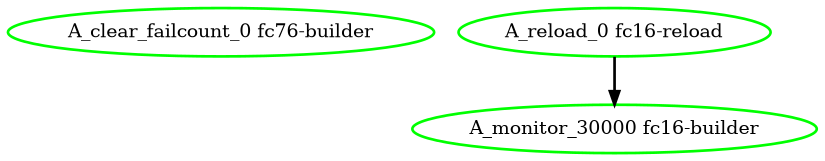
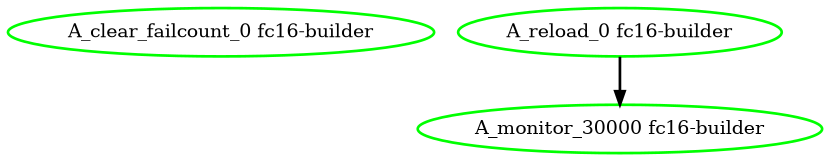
node "A_clear_failcount_0 fc76-builder": label "A_clear_failcount_0 fc76-builder" -> "A_clear_failcount_0 fc16-builder"
node "A_reload_0 fc16-reload": label "A_reload_0 fc16-reload" -> "A_reload_0 fc16-builder"
